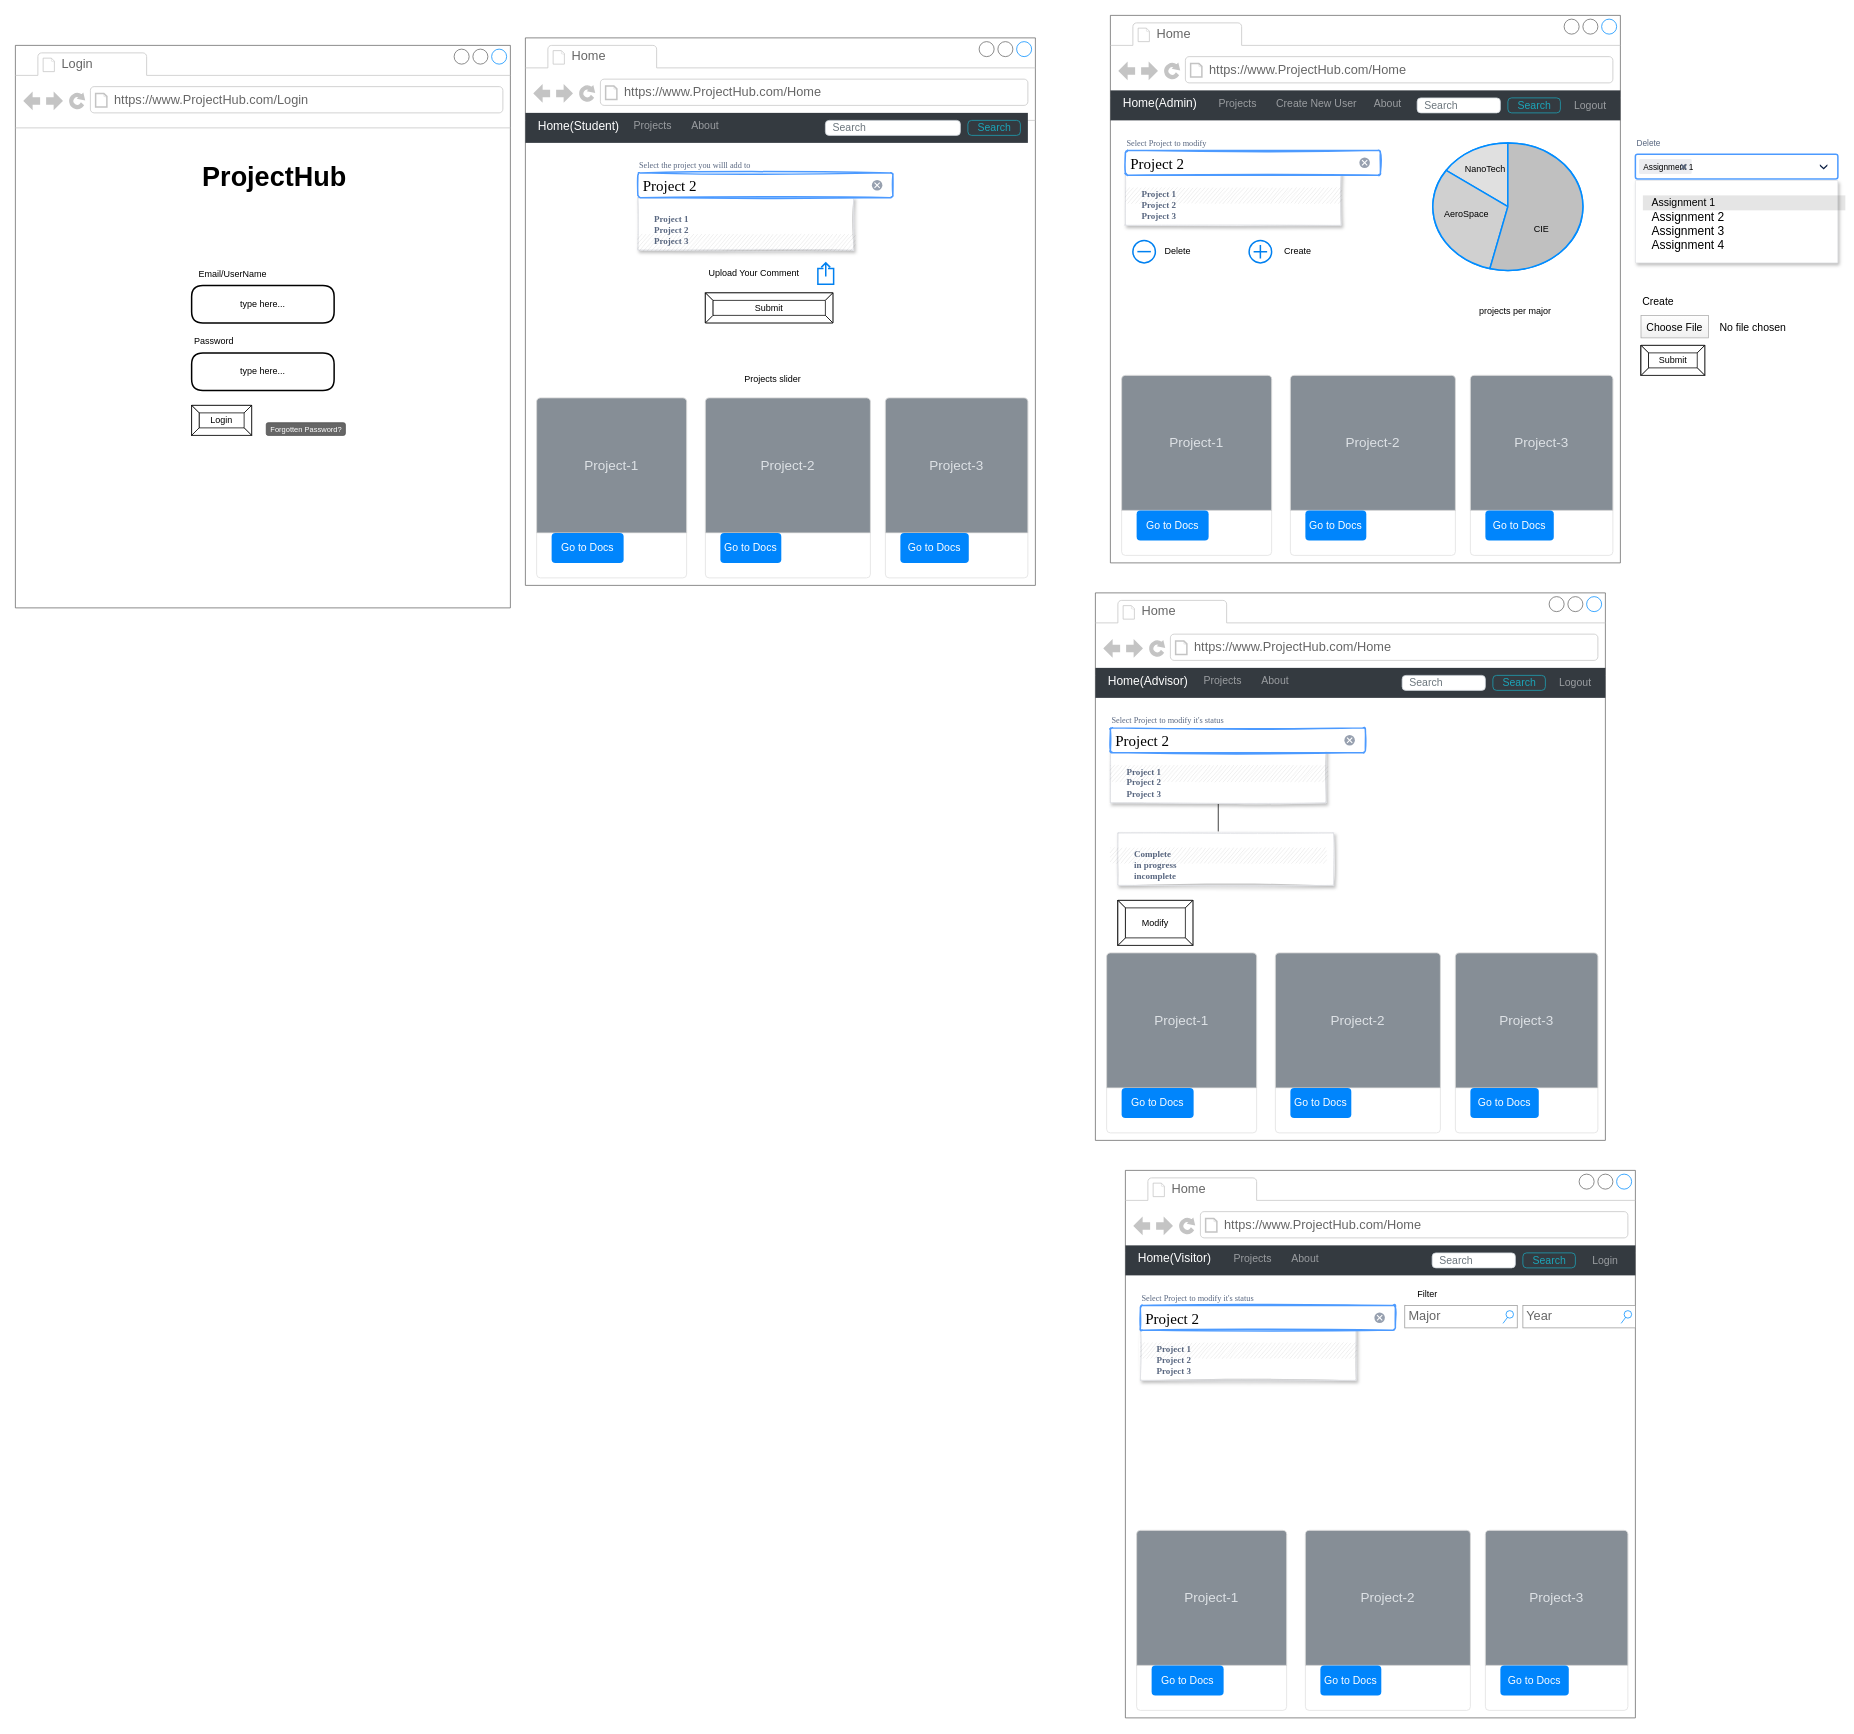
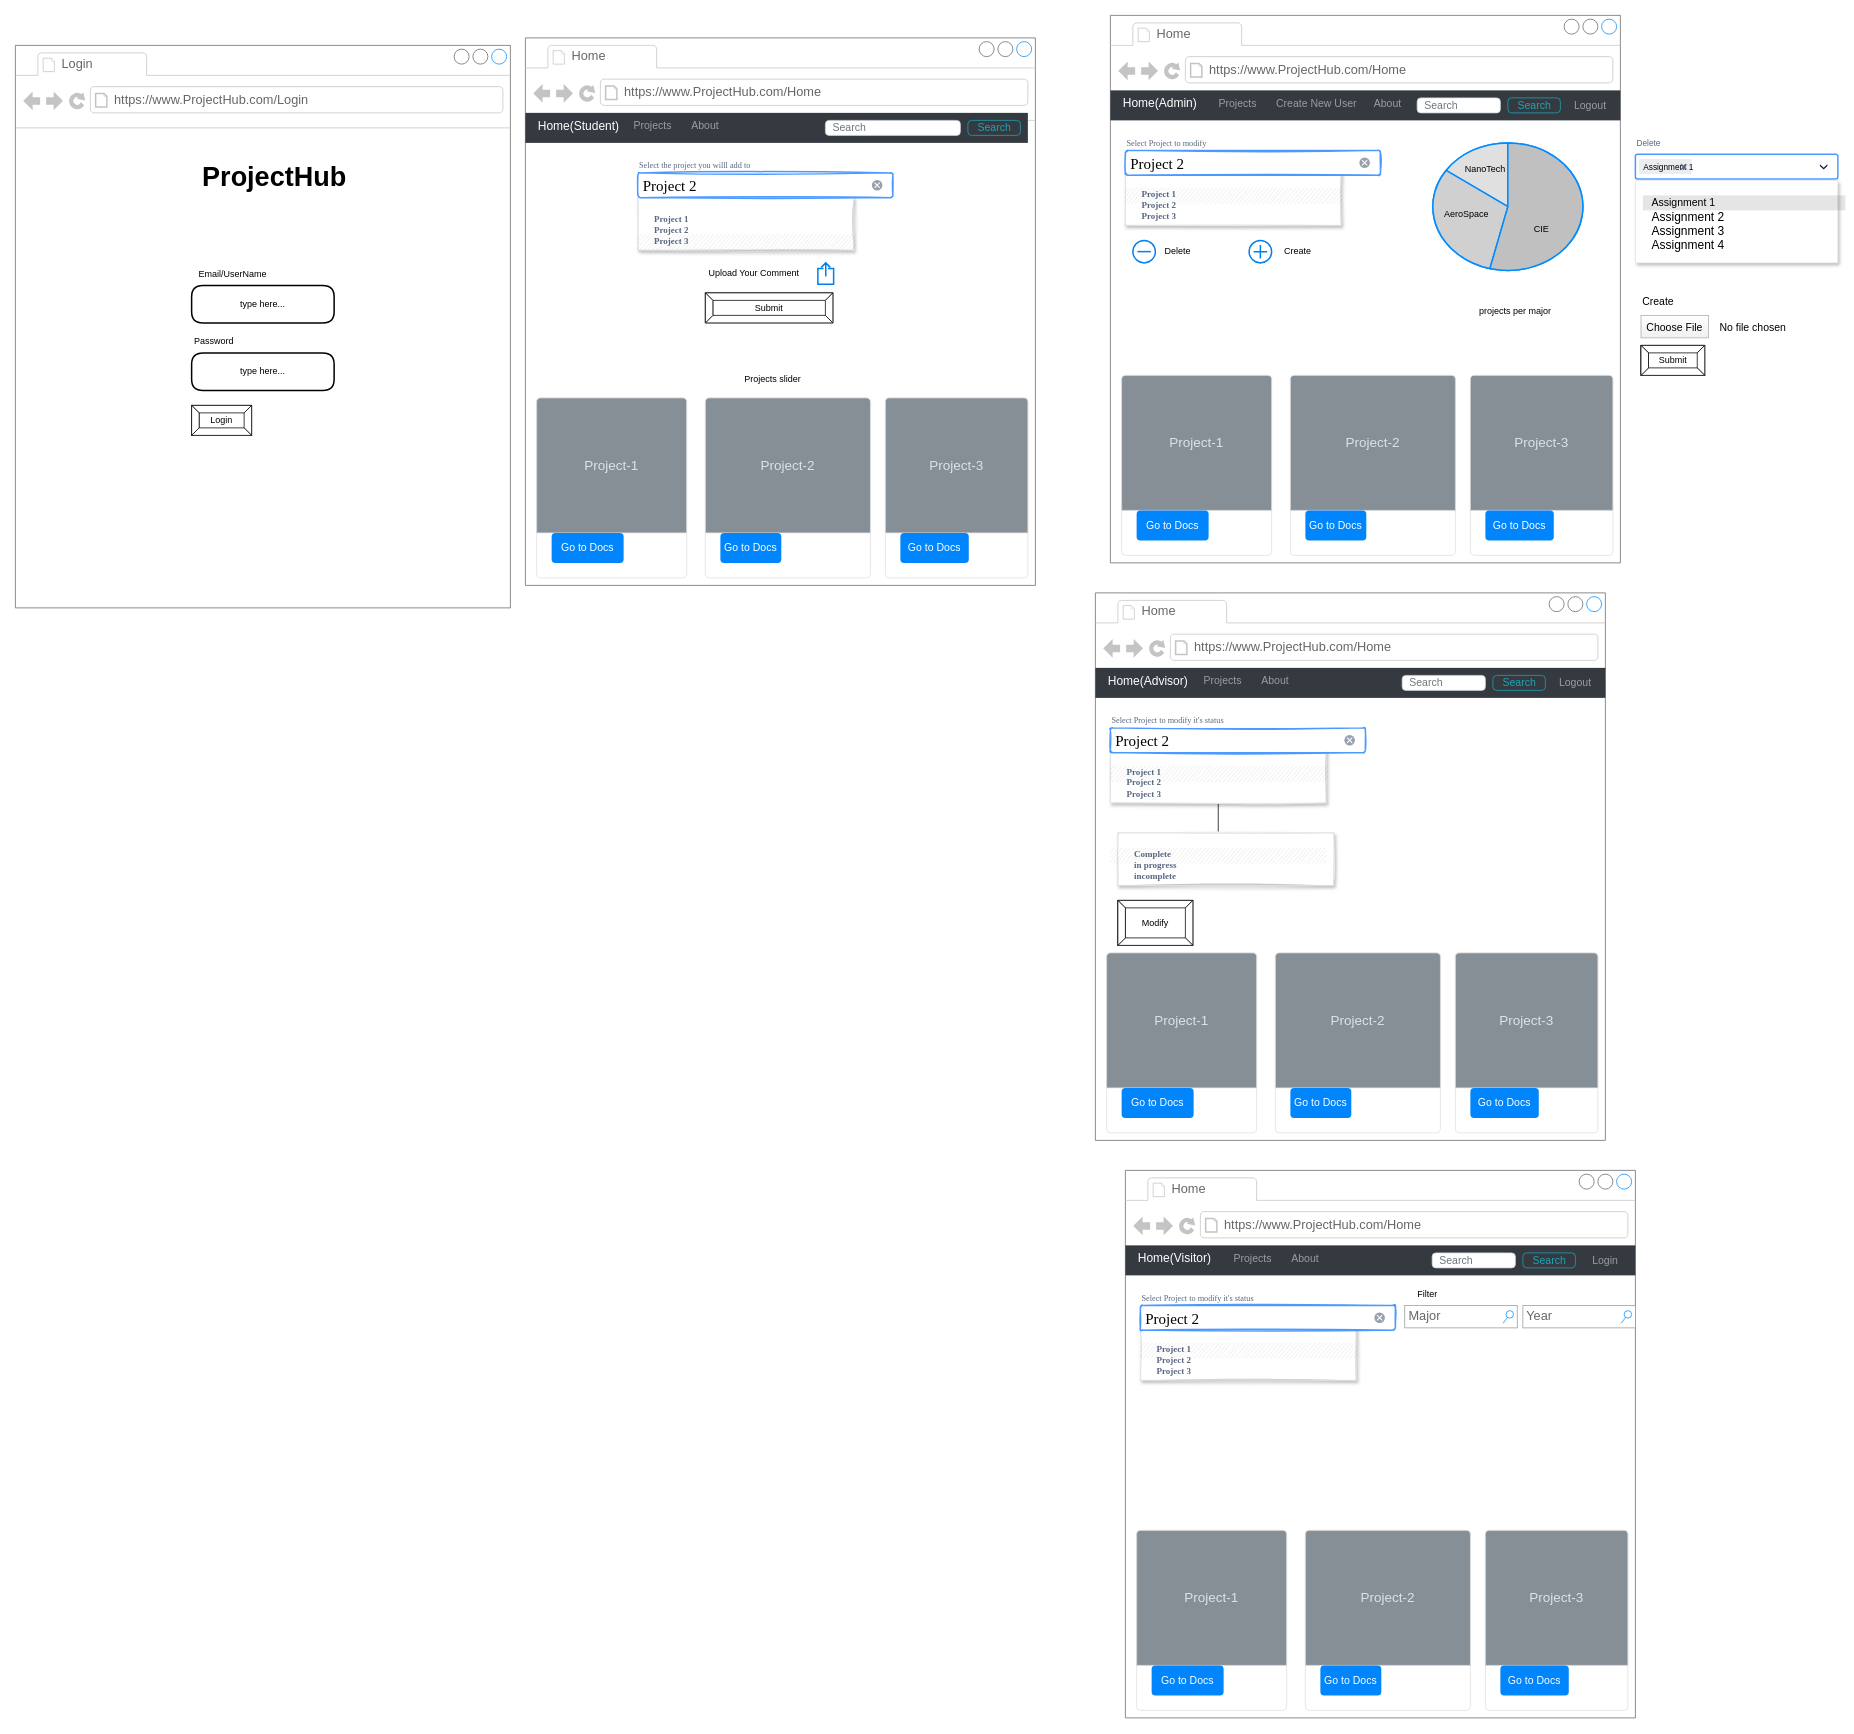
node "Forgotten Password?": removed
